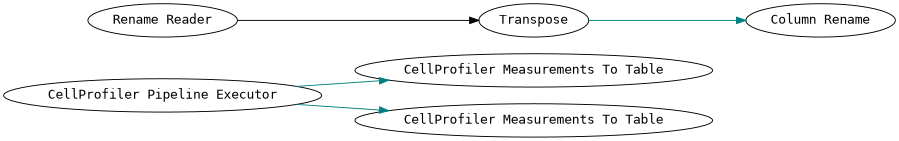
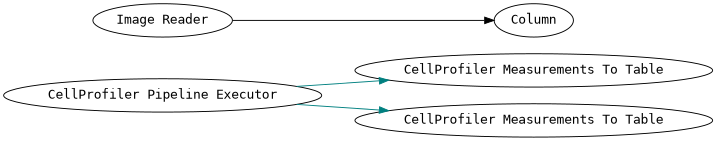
node "Rename Reader": label "Rename Reader" -> "Image Reader"
node "Transpose": label "Transpose" -> "Column"
node "Column Rename": removed
